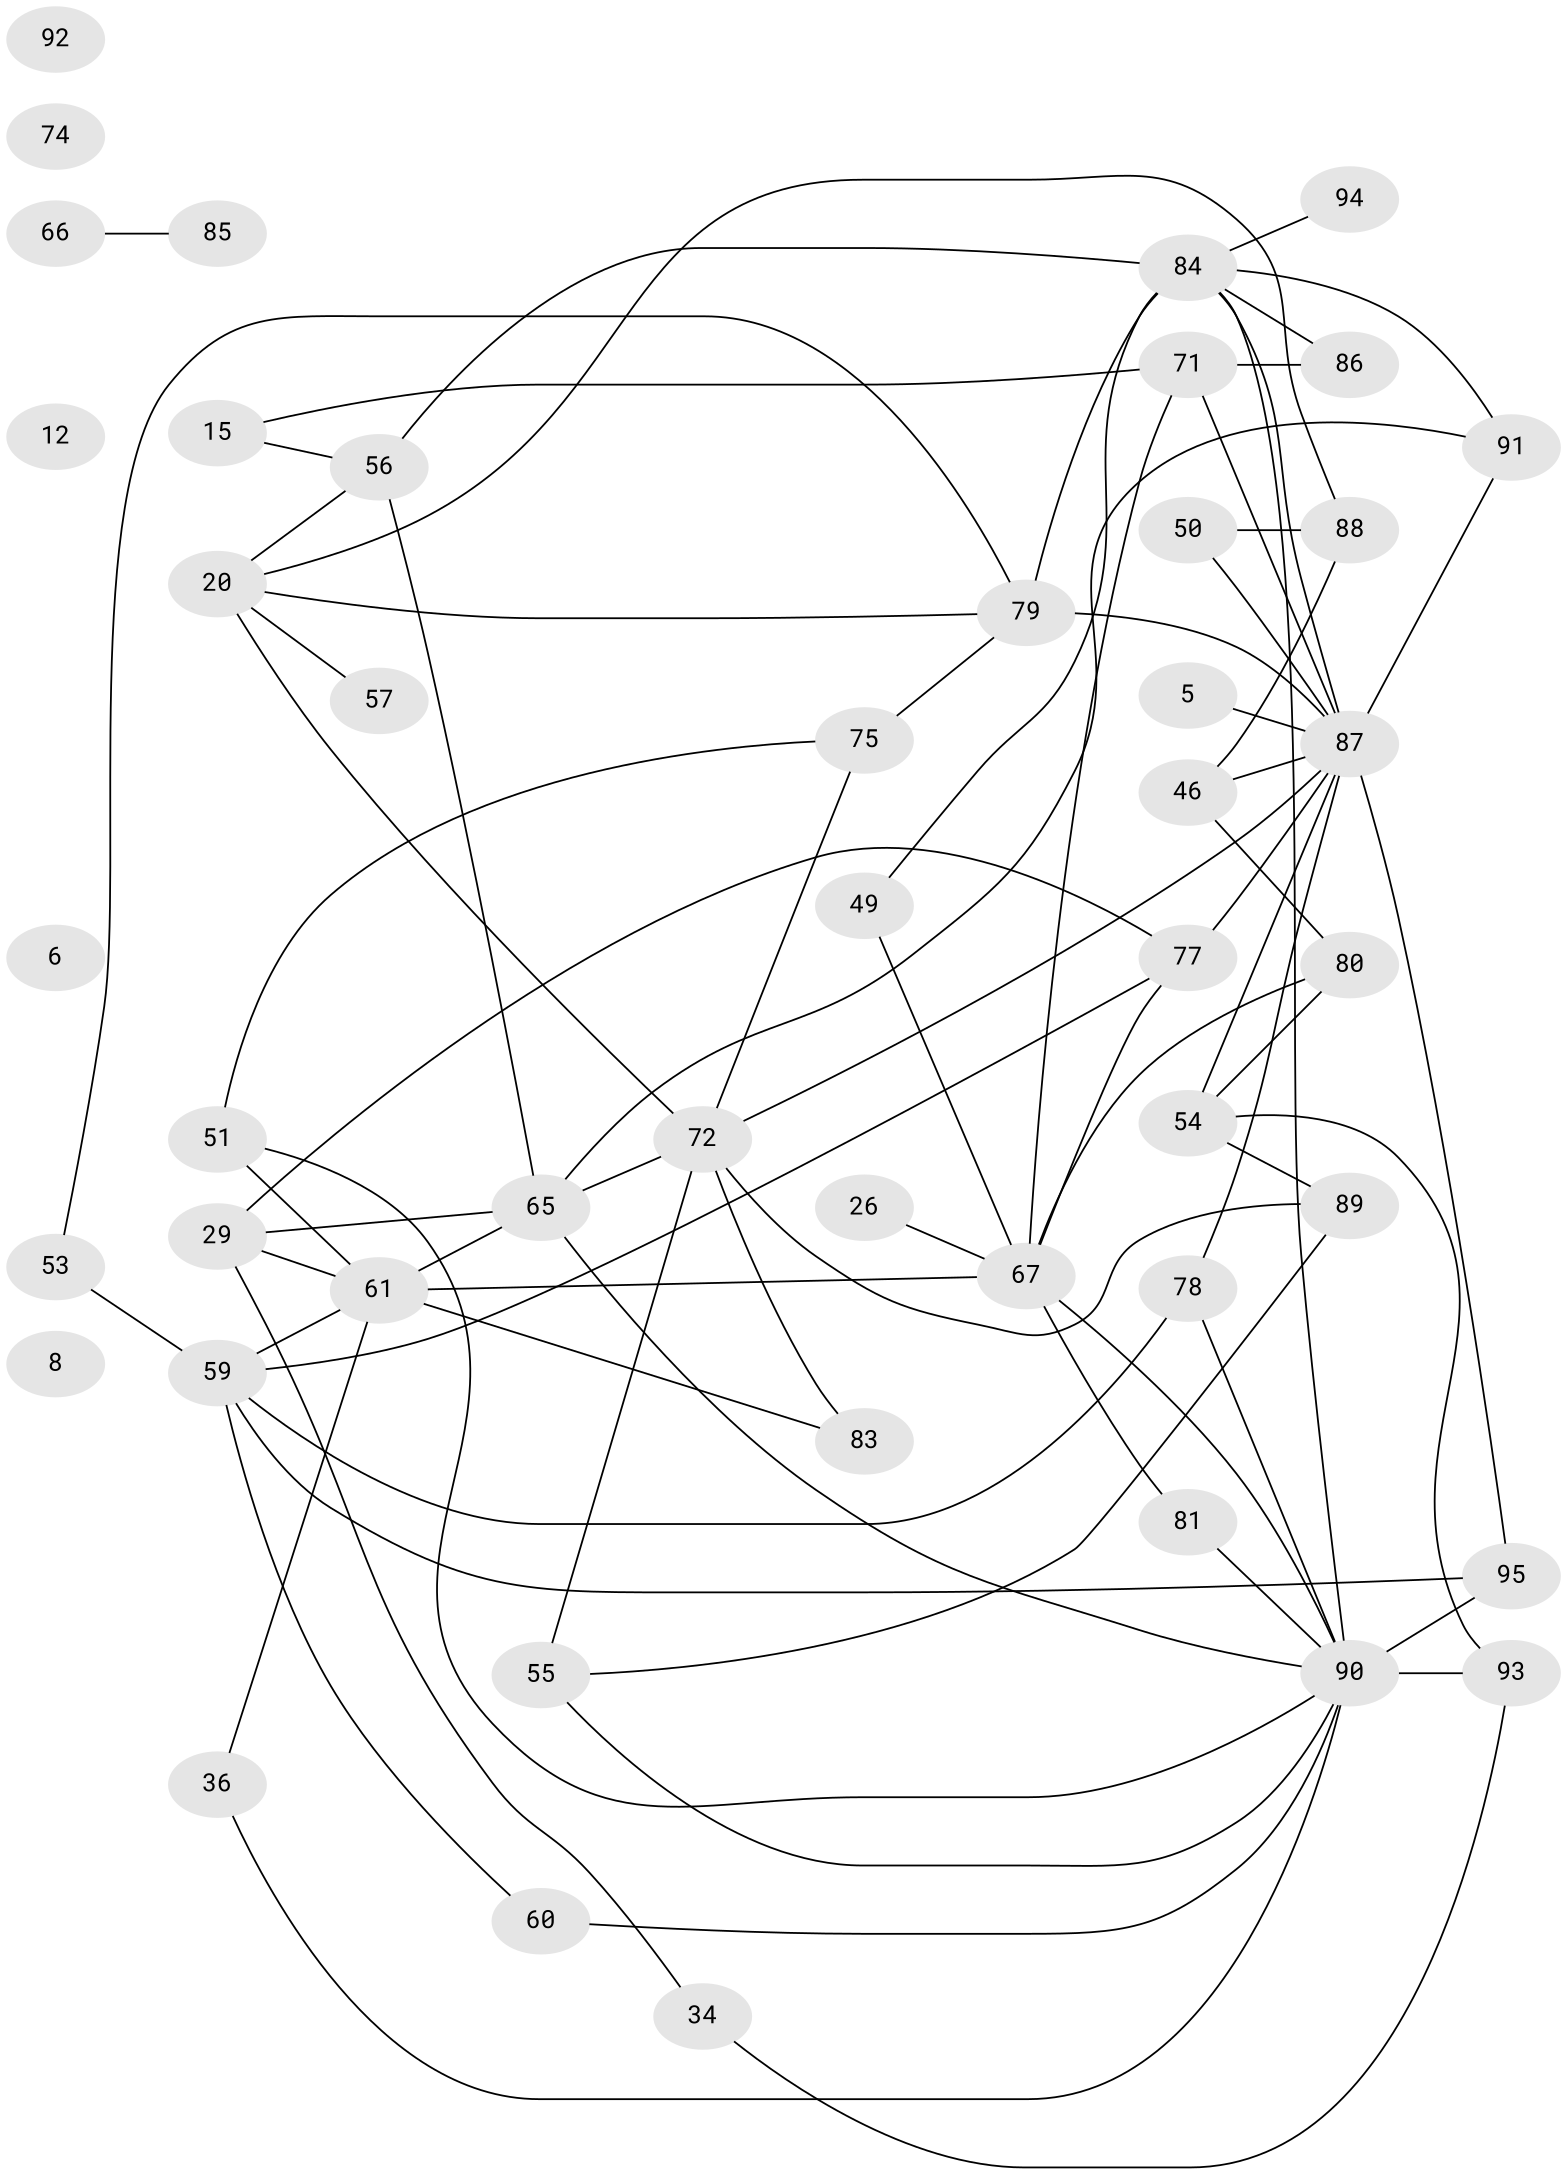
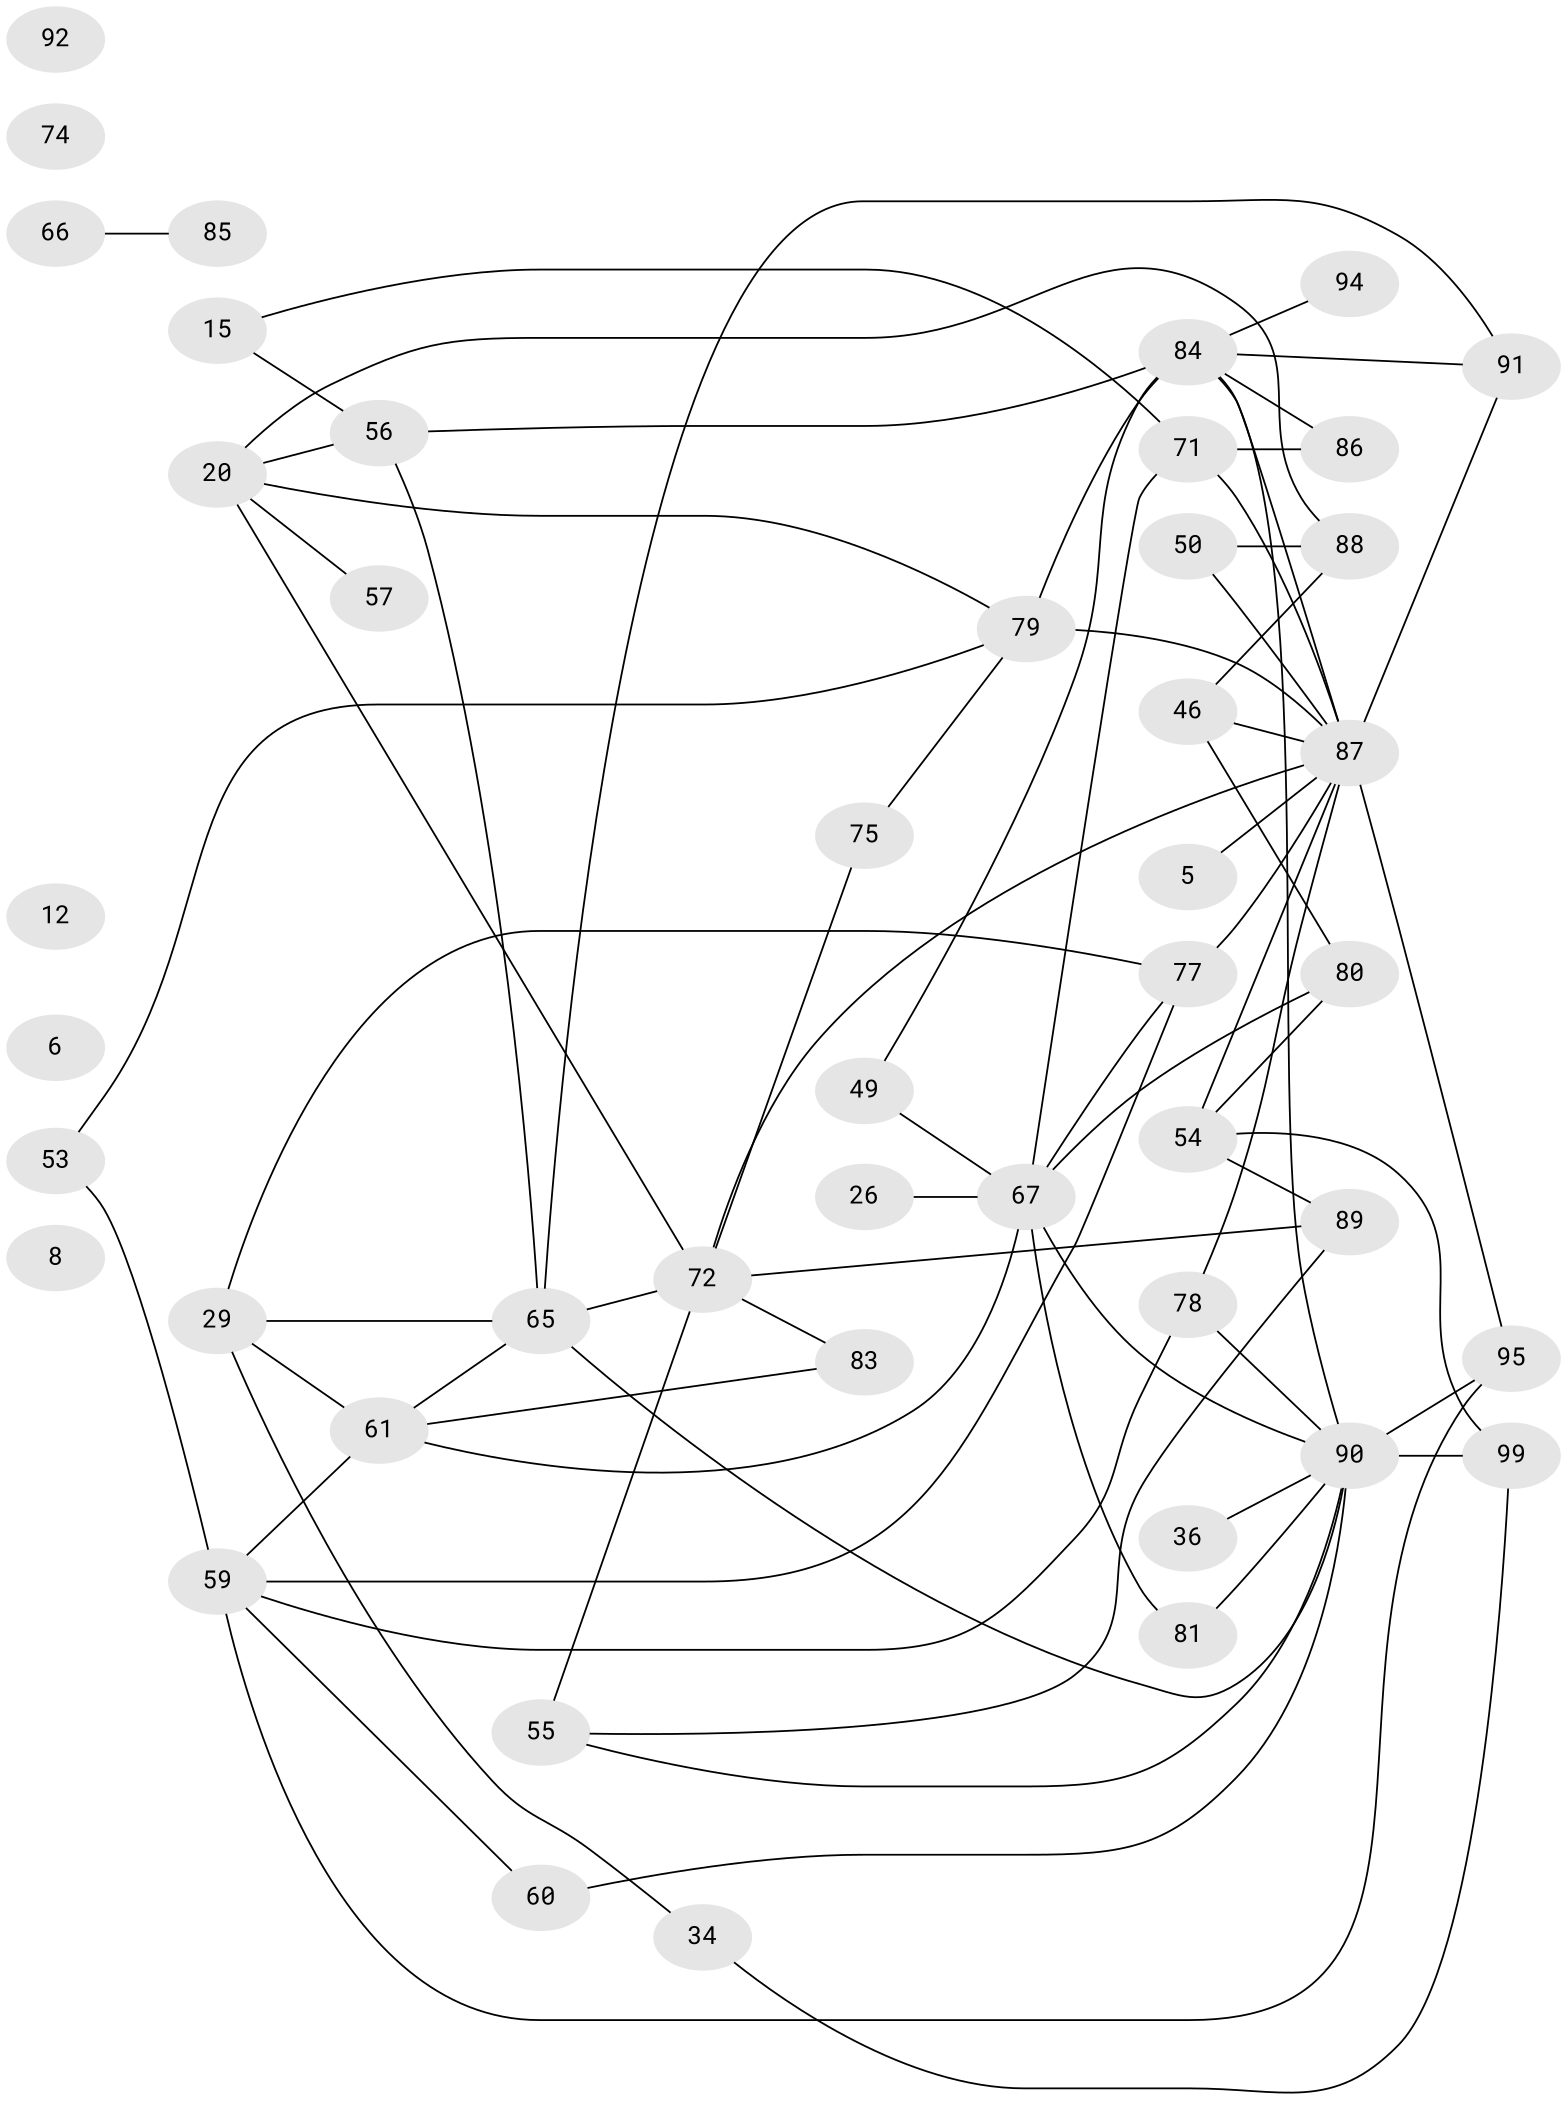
node "51": removed
edge "61" -- "36": removed
node "93": label "93" -> "99"
